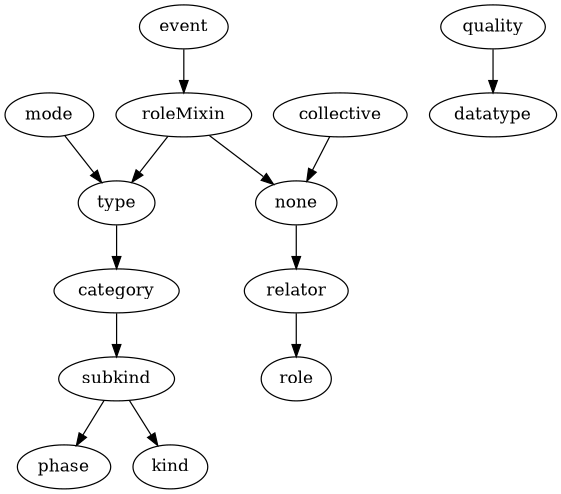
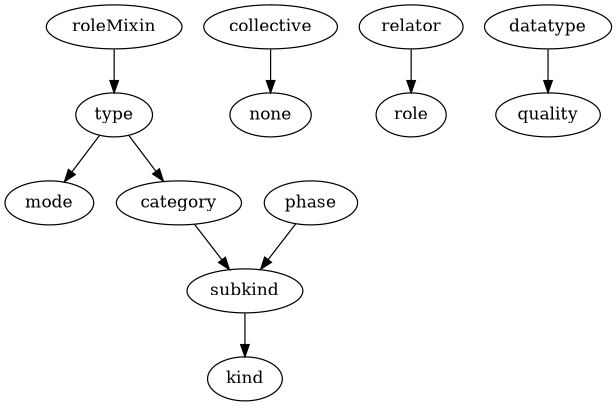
node "event": removed
edge "quality" -> "datatype": reversed
edge "mode" -> "type": reversed
edge "roleMixin" -> "none": removed
edge "none" -> "relator": removed
edge "subkind" -> "phase": reversed
